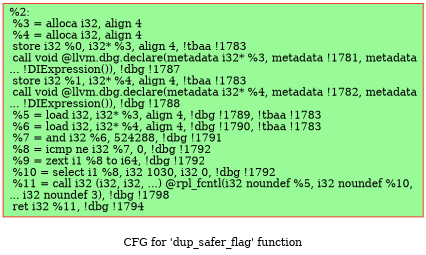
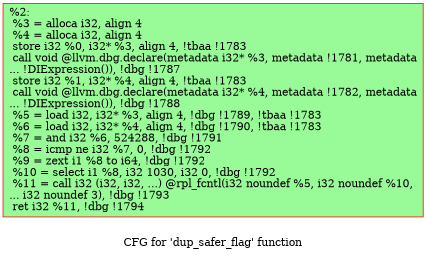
node "%2:": text "... i32 noundef 3), !dbg !1798" -> "... i32 noundef 3), !dbg !1793"
